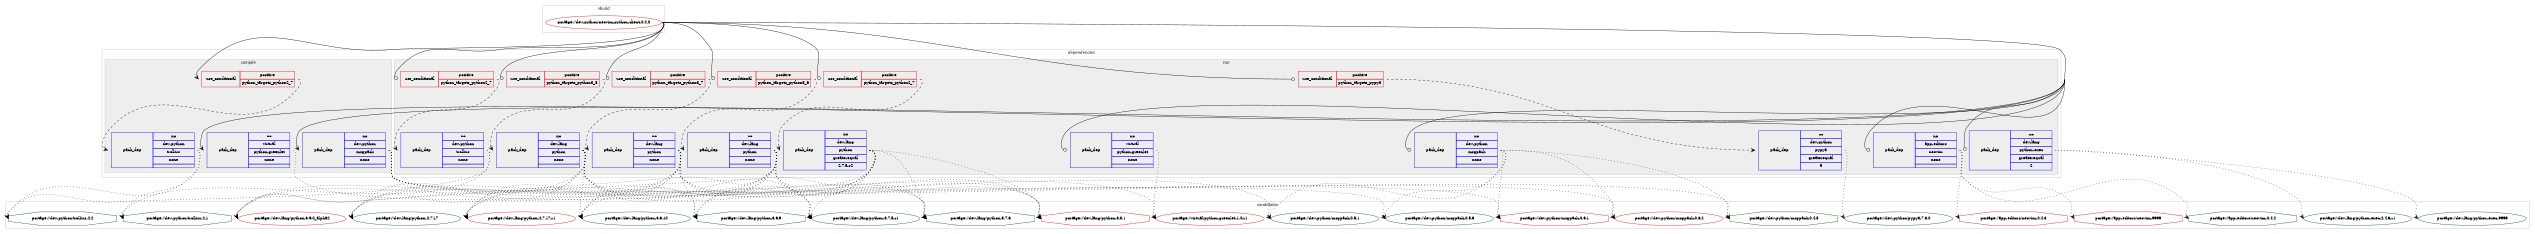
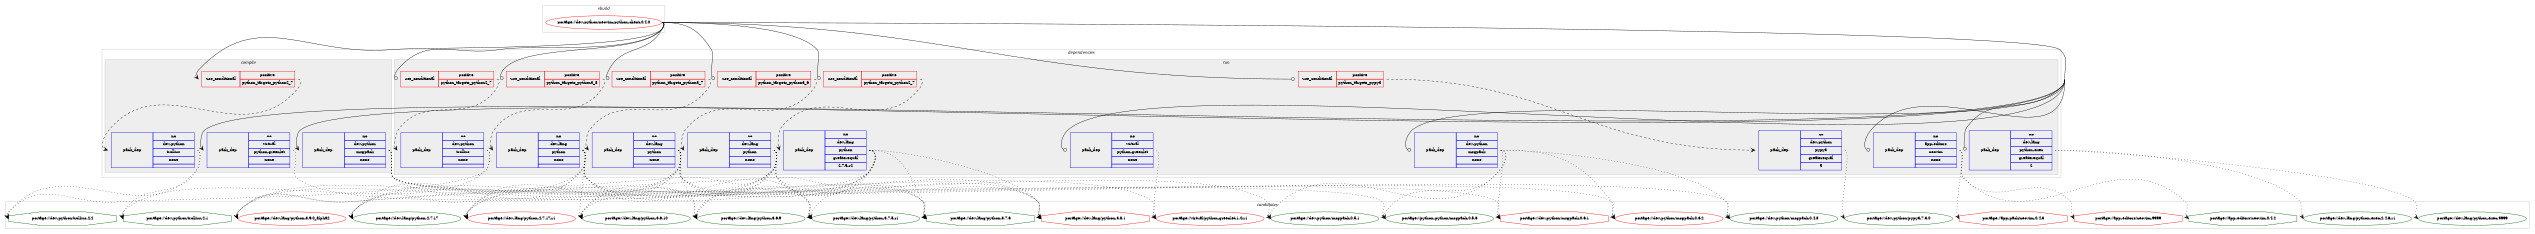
node "portage://dev-lang/python-3.6.9": shape octagon -> ellipse
node "portage://dev-python/msgpack-0.5.6": label "portage://dev-python/msgpack-0.5.6" -> "portage://python-python/msgpack-0.5.6"
node "portage://dev-python/msgpack-0.4.8": shape octagon -> ellipse
node "portage://app-editors/neovim-0.4.3": label "portage://app-editors/neovim-0.4.3" -> "portage://app-pack/neovim-0.4.3"
